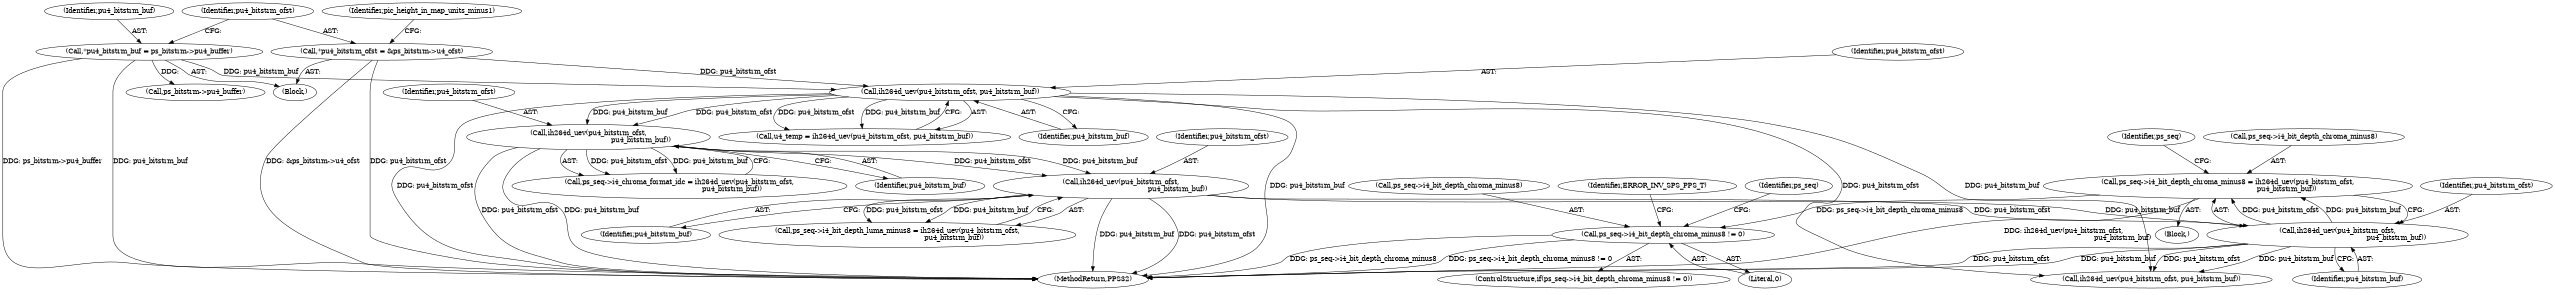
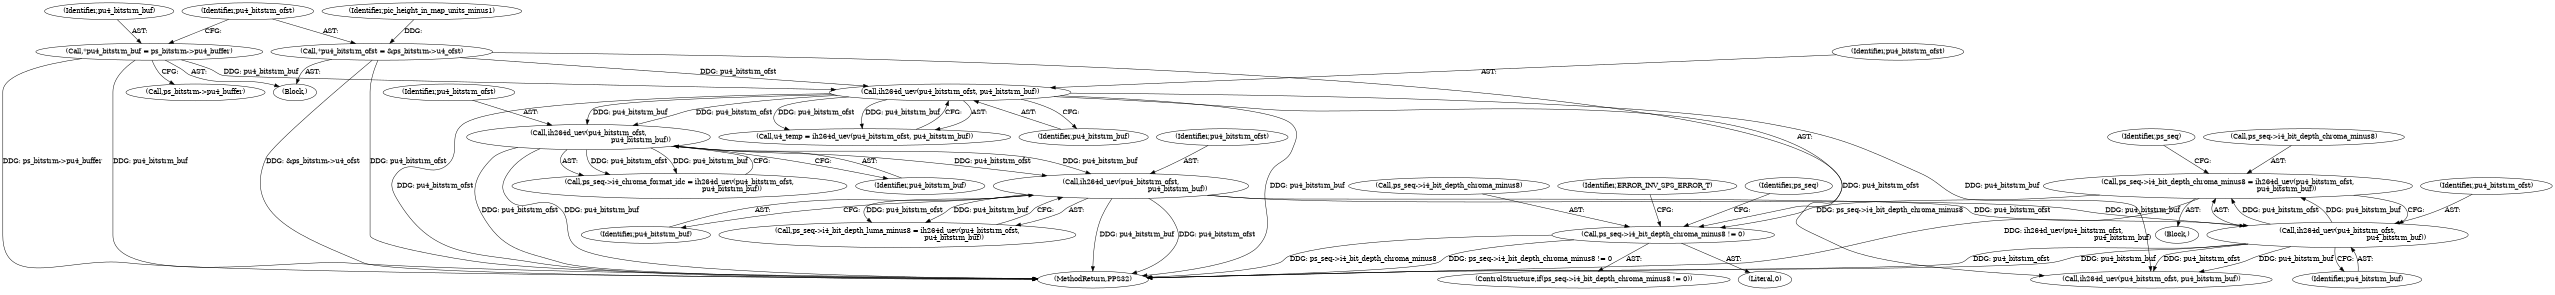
edge "(Identifier,pic_height_in_map_units_minus1)" -> "(Call,*pu4_bitstrm_ofst = &ps_bitstrm->u4_ofst)": label "CFG: " -> "DDG: "
edge "(Call,*pu4_bitstrm_buf = ps_bitstrm->pu4_buffer)" -> "(Call,ps_bitstrm->pu4_buffer)": label "DDG: " -> "CFG: "
node "(Identifier,ERROR_INV_SPS_PPS_T)": label "(Identifier,ERROR_INV_SPS_PPS_T)" -> "(Identifier,ERROR_INV_SPS_ERROR_T)"
edge "(Literal,0)" -> "(Call,ps_seq->i4_bit_depth_chroma_minus8 != 0)": now "(Call,*pu4_bitstrm_ofst = &ps_bitstrm->u4_ofst)" -> "(Call,ps_seq->i4_bit_depth_chroma_minus8 != 0)"
